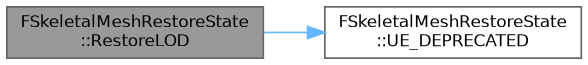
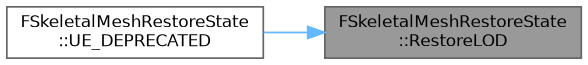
edge "FSkeletalMeshRestoreState ::RestoreLOD" -> "FSkeletalMeshRestoreState ::UE_DEPRECATED": reversed
